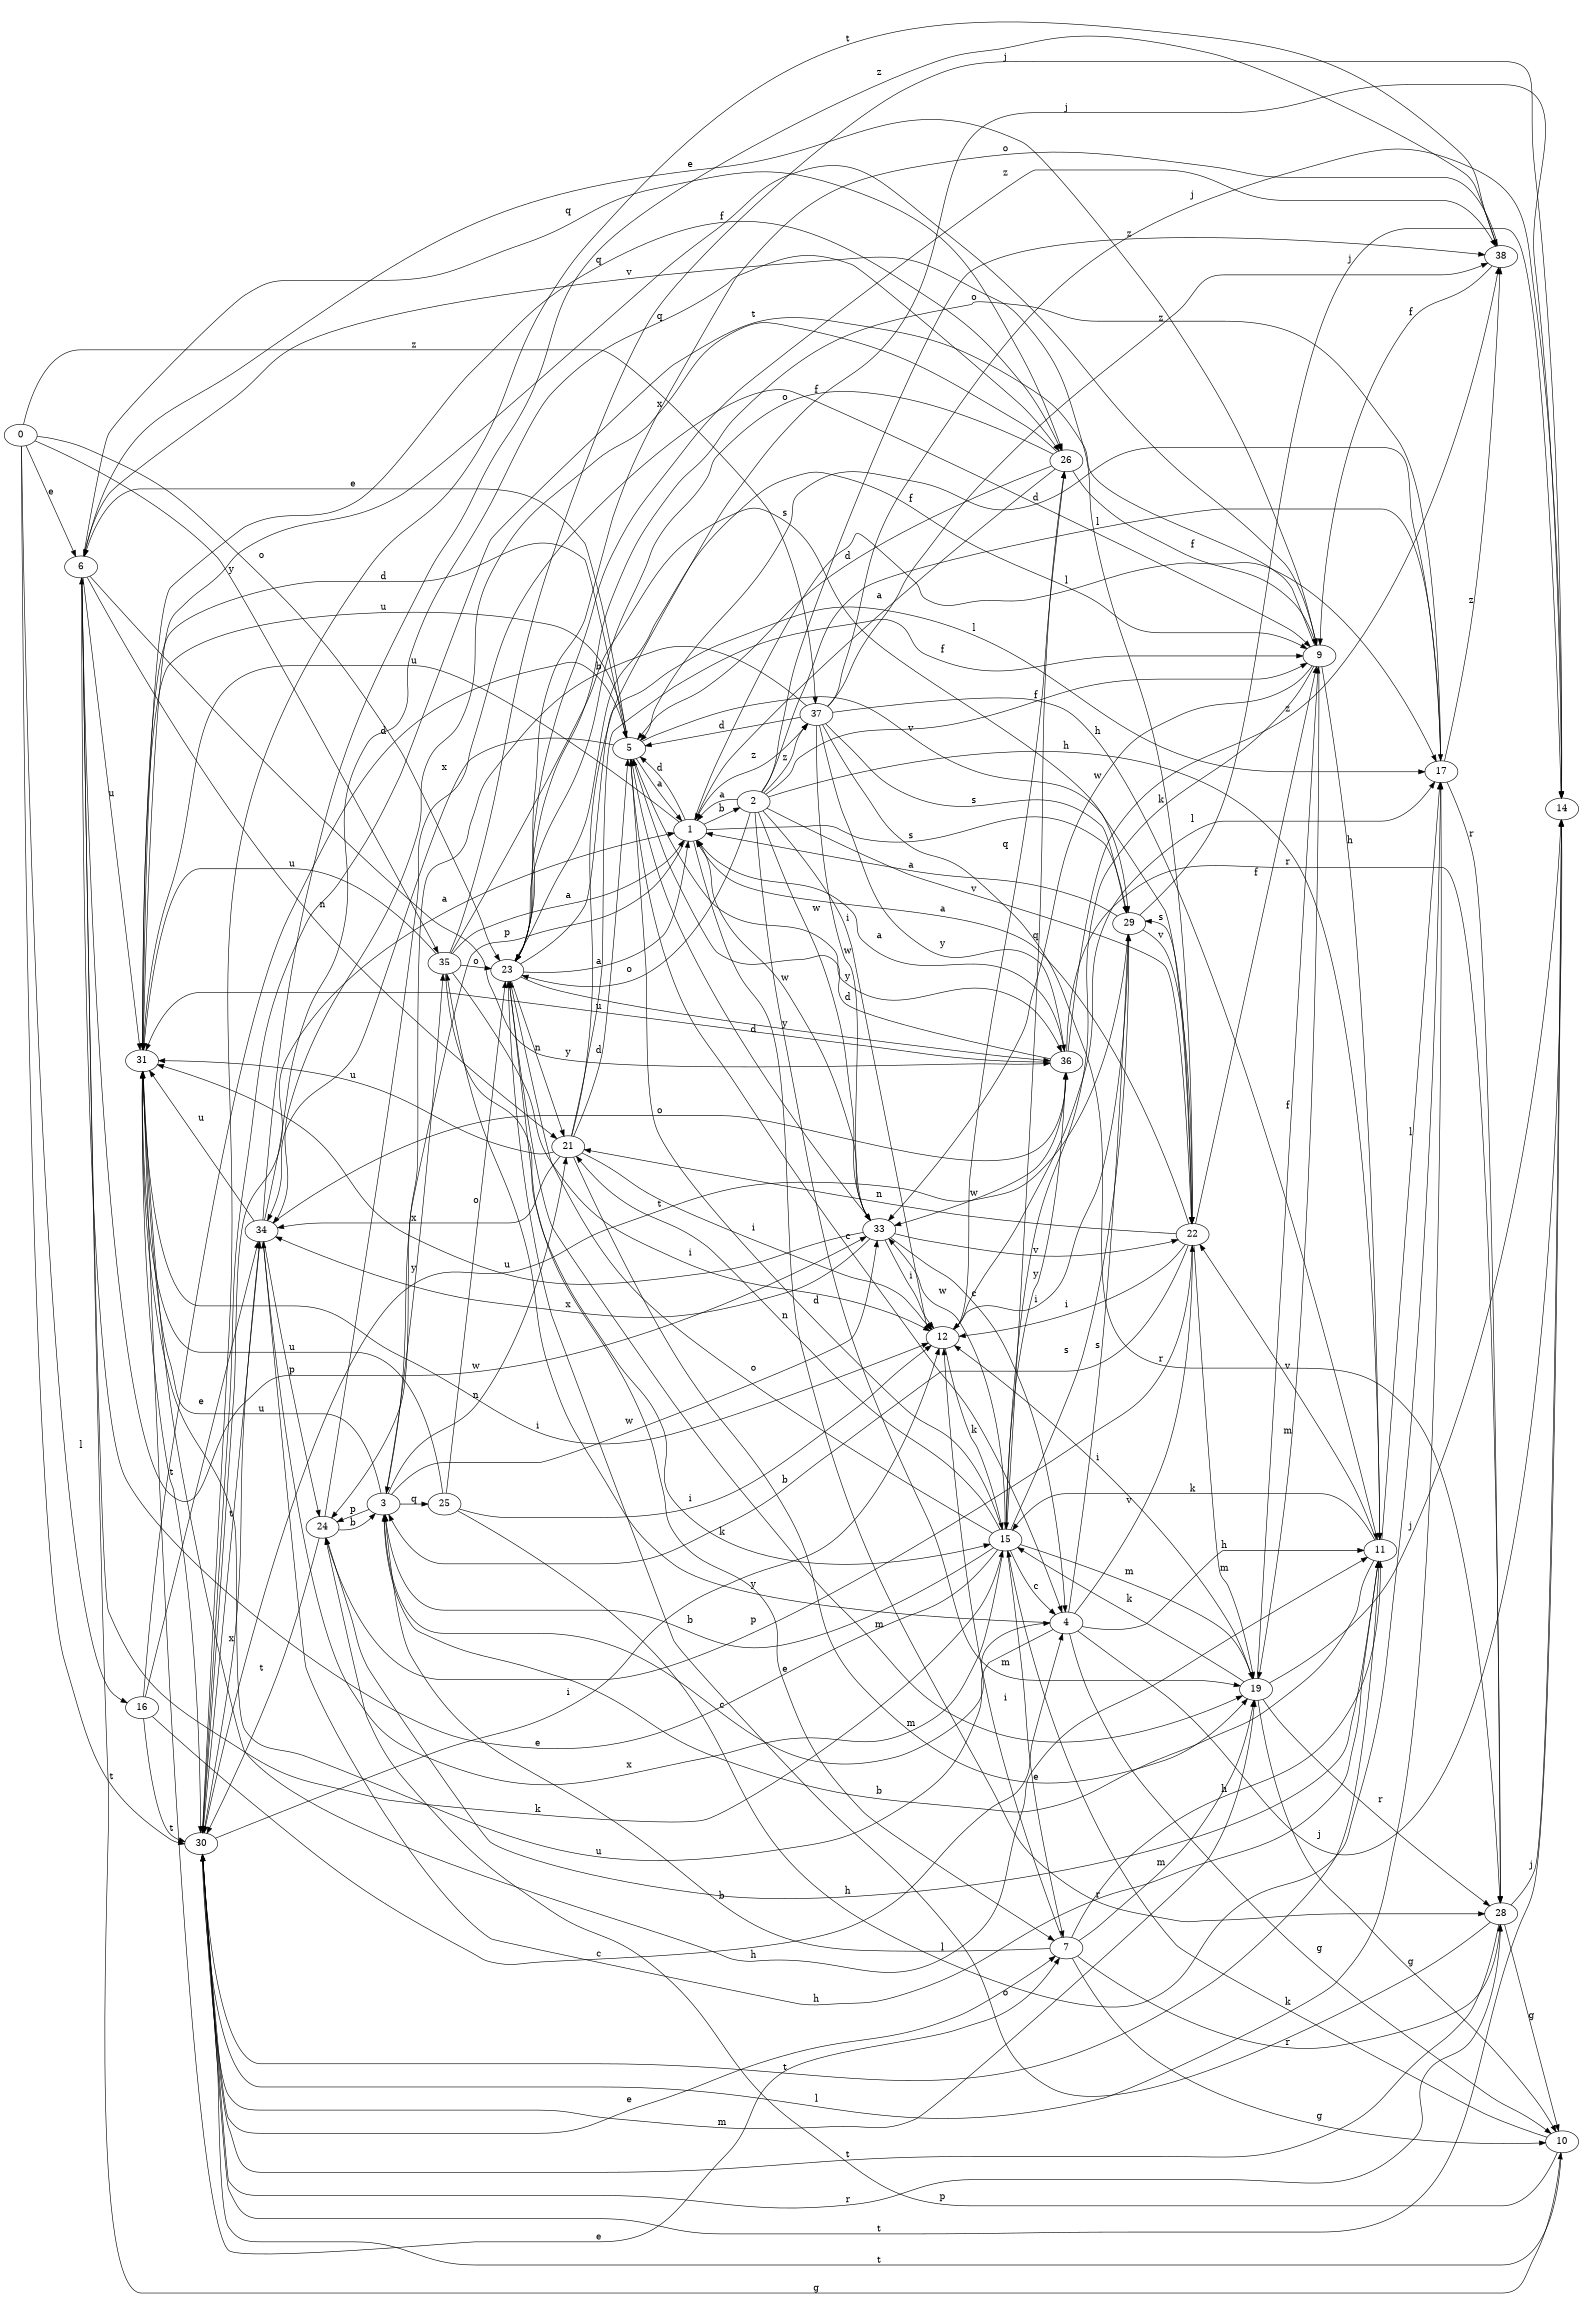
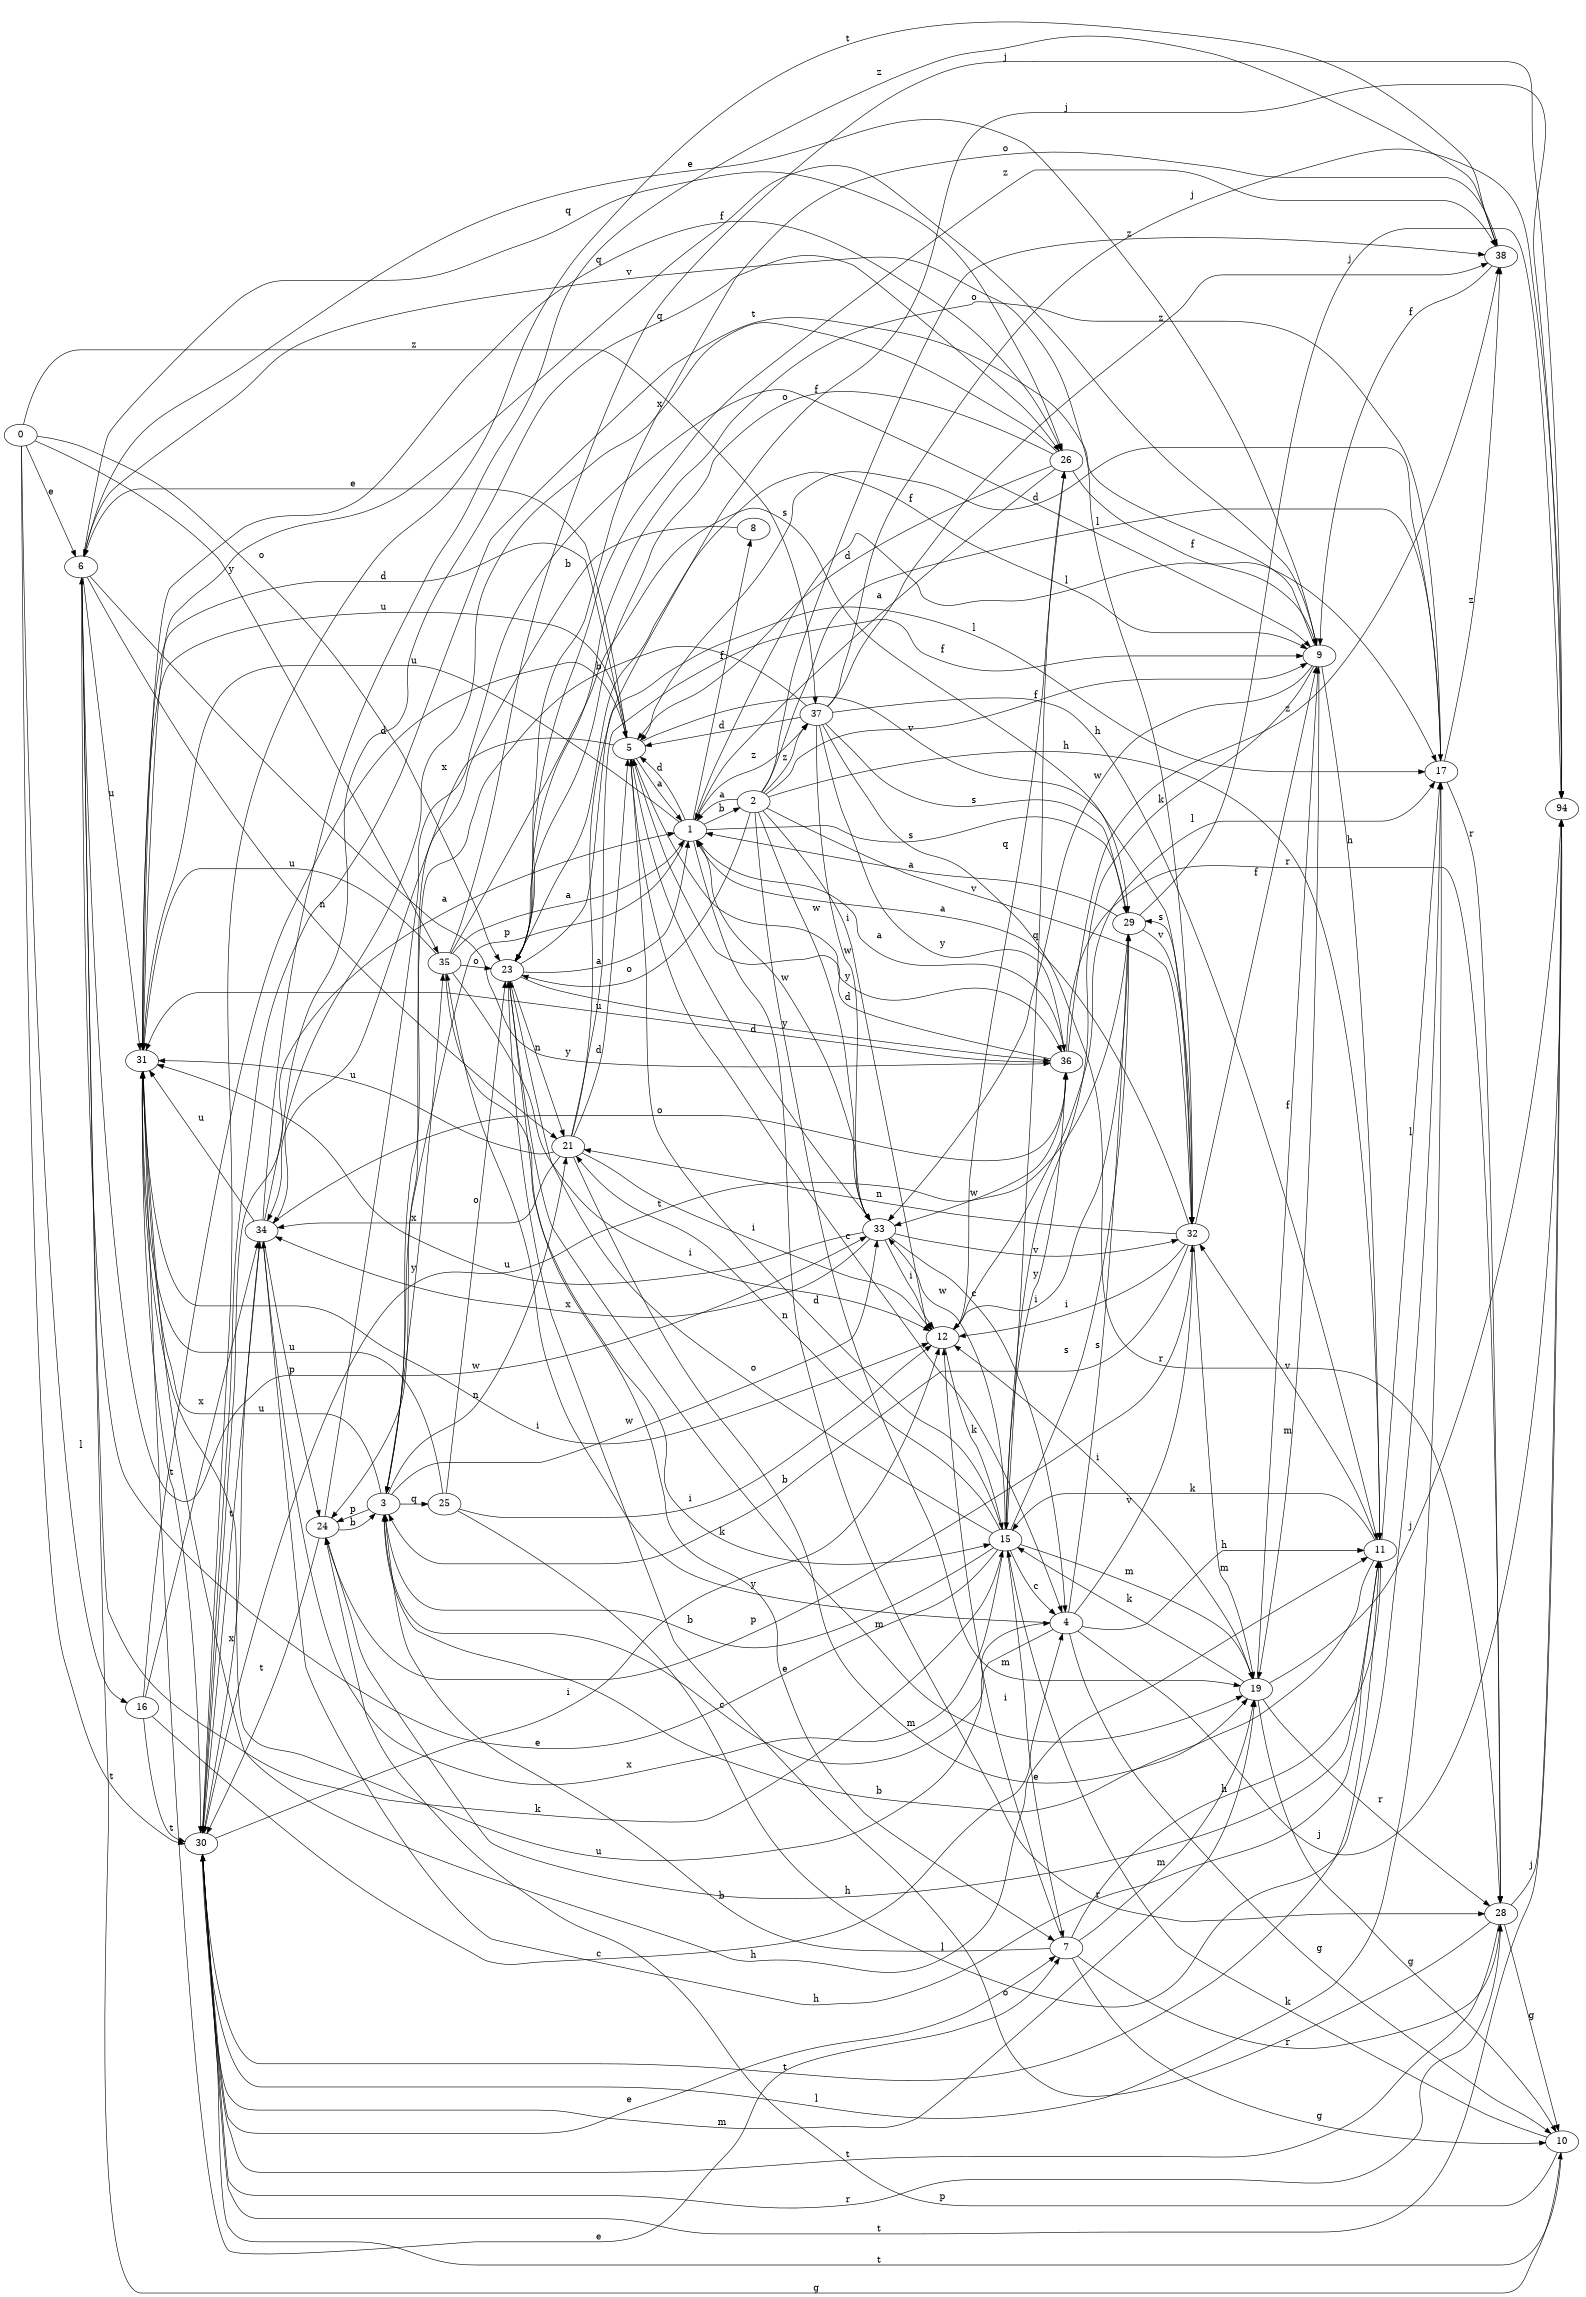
node "8": added
node "14": label "14" -> "94"
node "22": label "22" -> "32"
edge "16" -> "34": label "e" -> "x"
